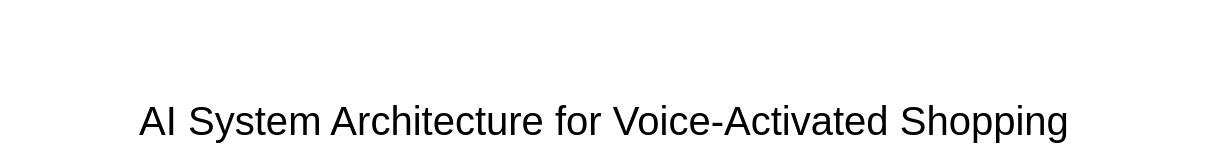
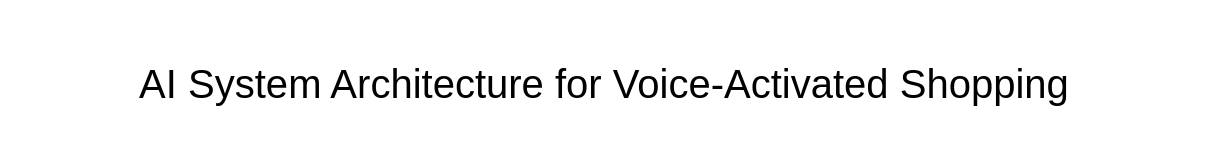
node "AI System Architecture for Voice-Activated Shopping": moved (605, 120) -> (605, 83)
